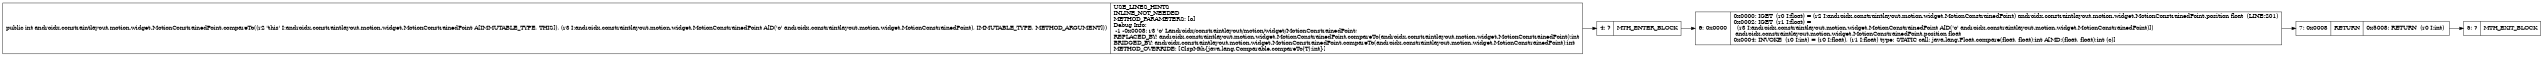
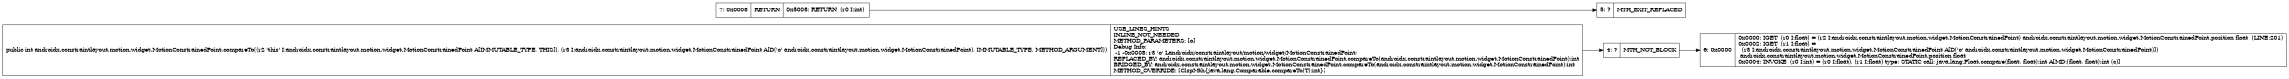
node "4: ?": text "MTH_ENTER_BLOCK" -> "MTH_NOT_BLOCK"
edge "6: 0x0000" -> "7: 0x0008": removed
node "5: ?": text "MTH_EXIT_BLOCK" -> "MTH_EXIT_REPLACED"
